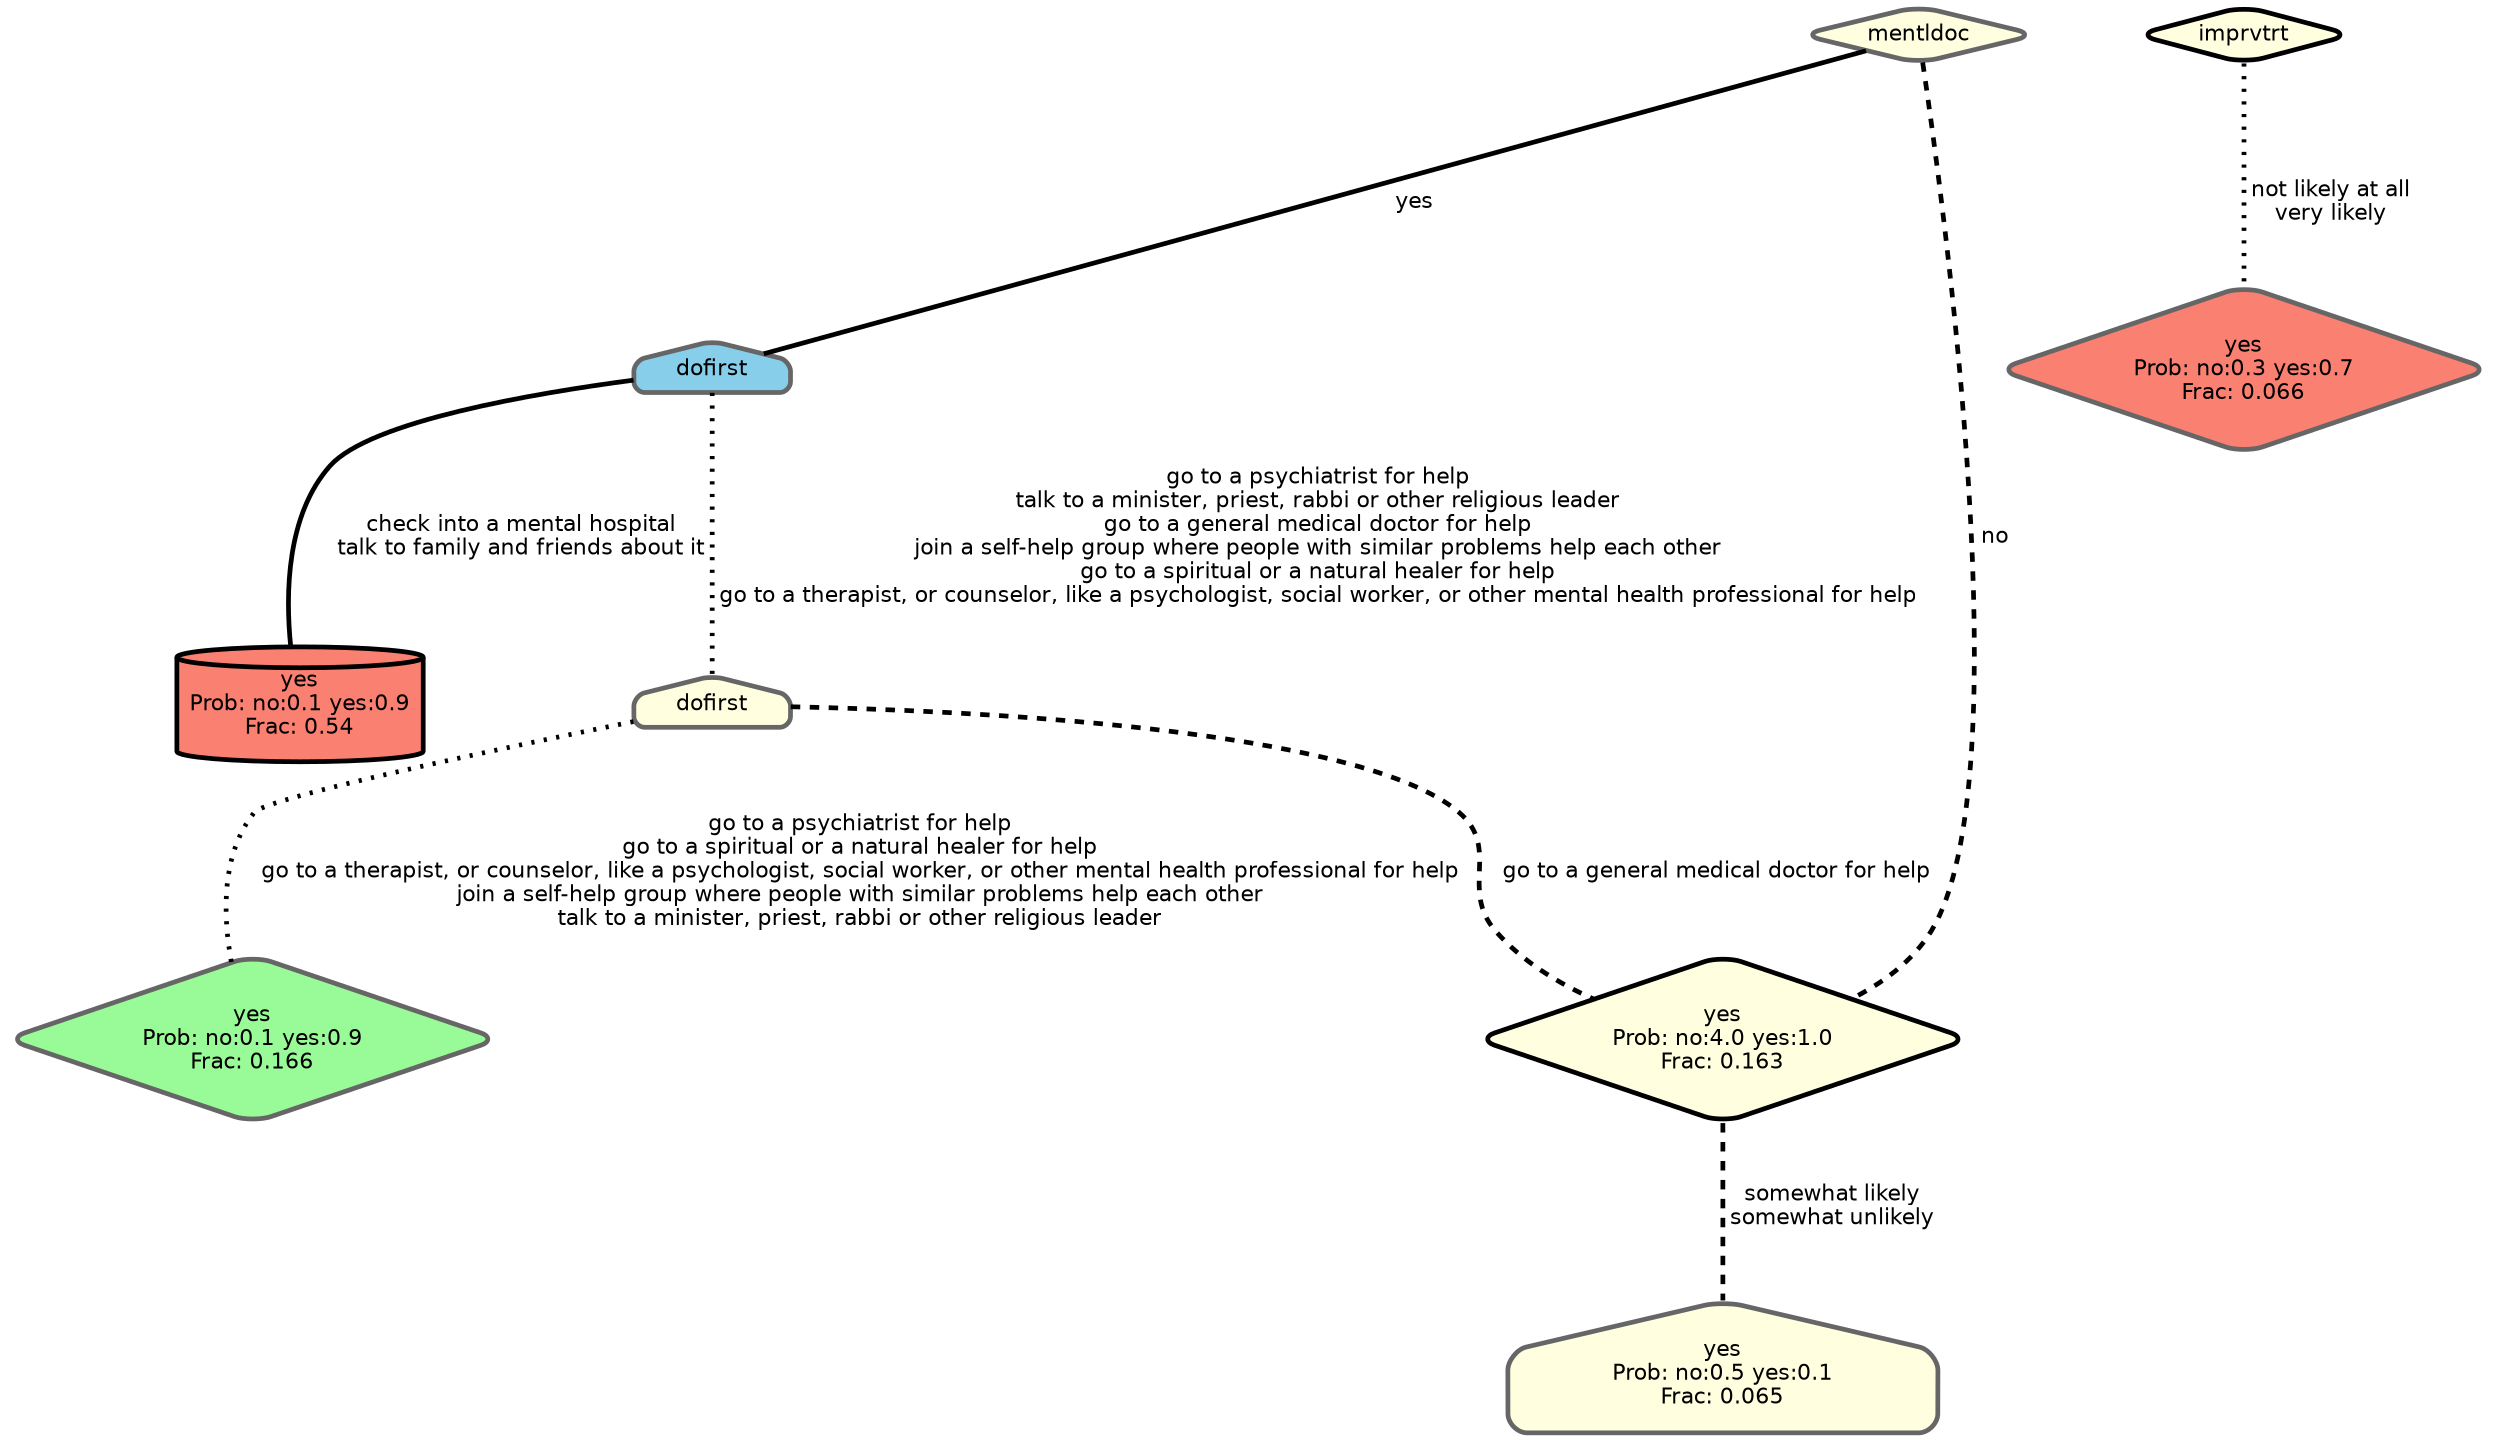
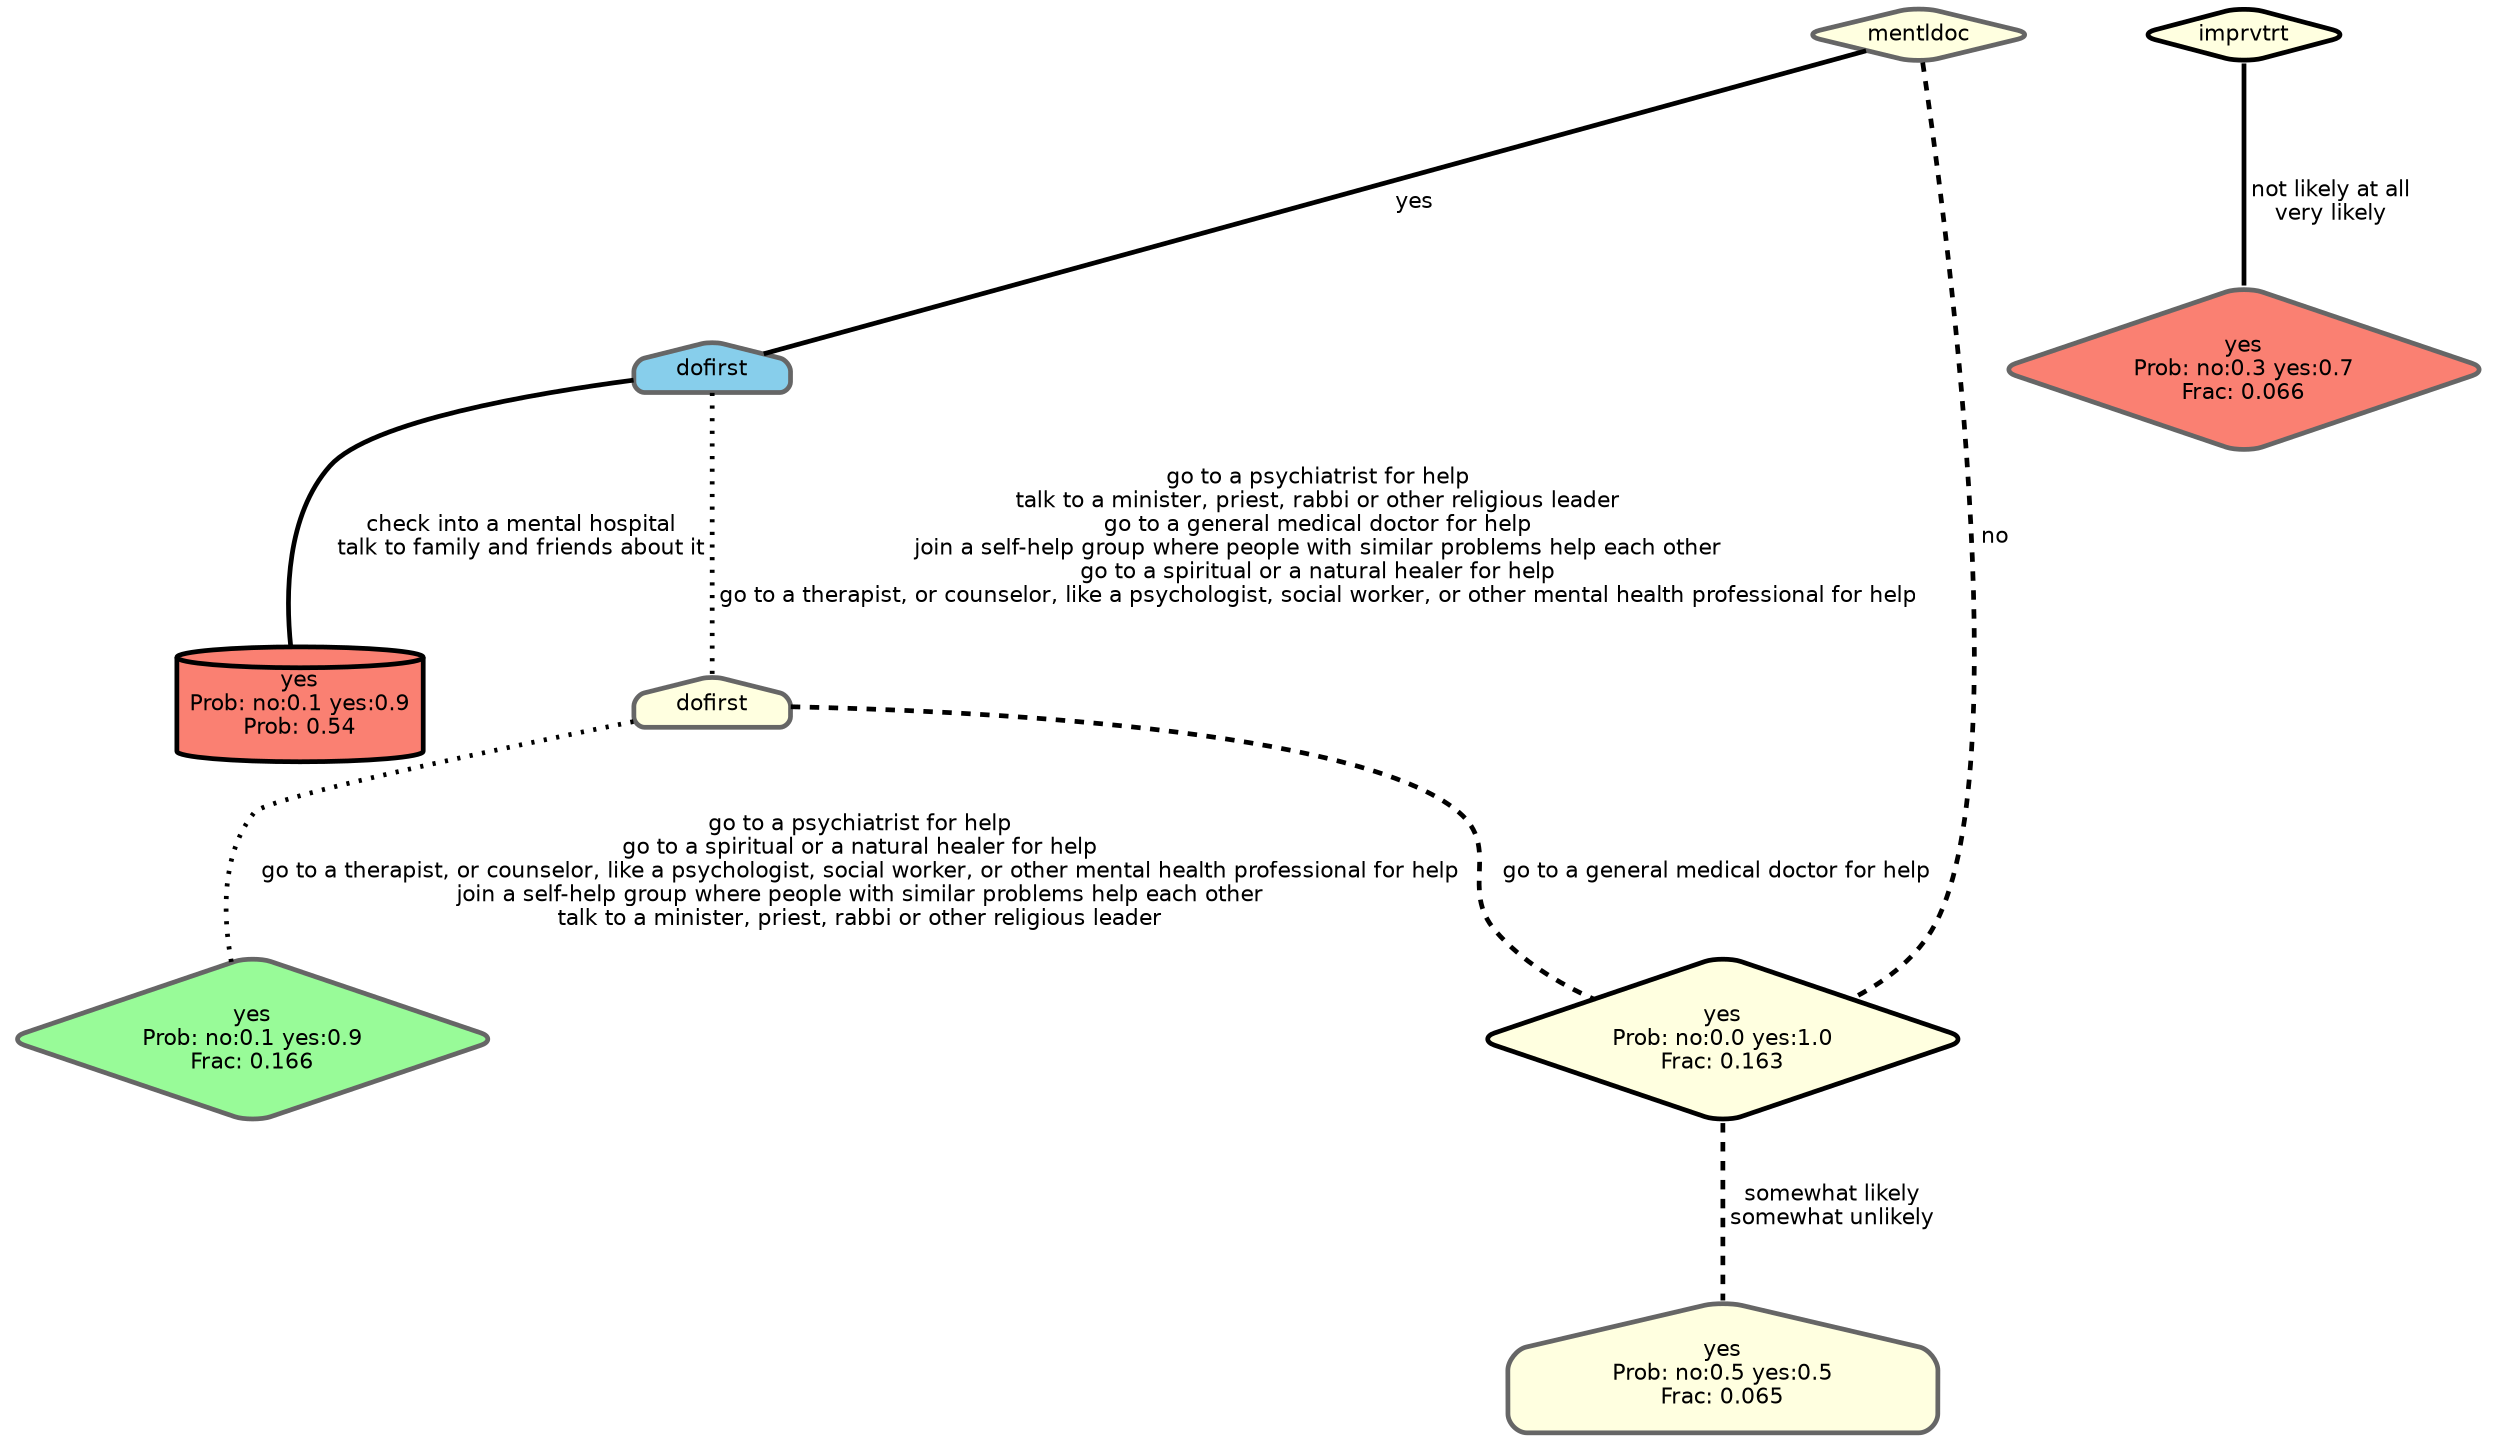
edge "imprvtrt" -- "yes Prob: no:0.3 yes:0.7 Frac: 0.066": style dotted -> bold
node "yes Prob: no:0.1 yes:0.9 Frac: 0.54": label "yes Prob: no:0.1 yes:0.9 Frac: 0.54" -> "yes Prob: no:0.1 yes:0.9 Prob: 0.54"
node "yes Prob: no:4.0 yes:1.0 Frac: 0.163": label "yes Prob: no:4.0 yes:1.0 Frac: 0.163" -> "yes Prob: no:0.0 yes:1.0 Frac: 0.163"
node "yes Prob: no:0.5 yes:0.1 Frac: 0.065": label "yes Prob: no:0.5 yes:0.1 Frac: 0.065" -> "yes Prob: no:0.5 yes:0.5 Frac: 0.065"
